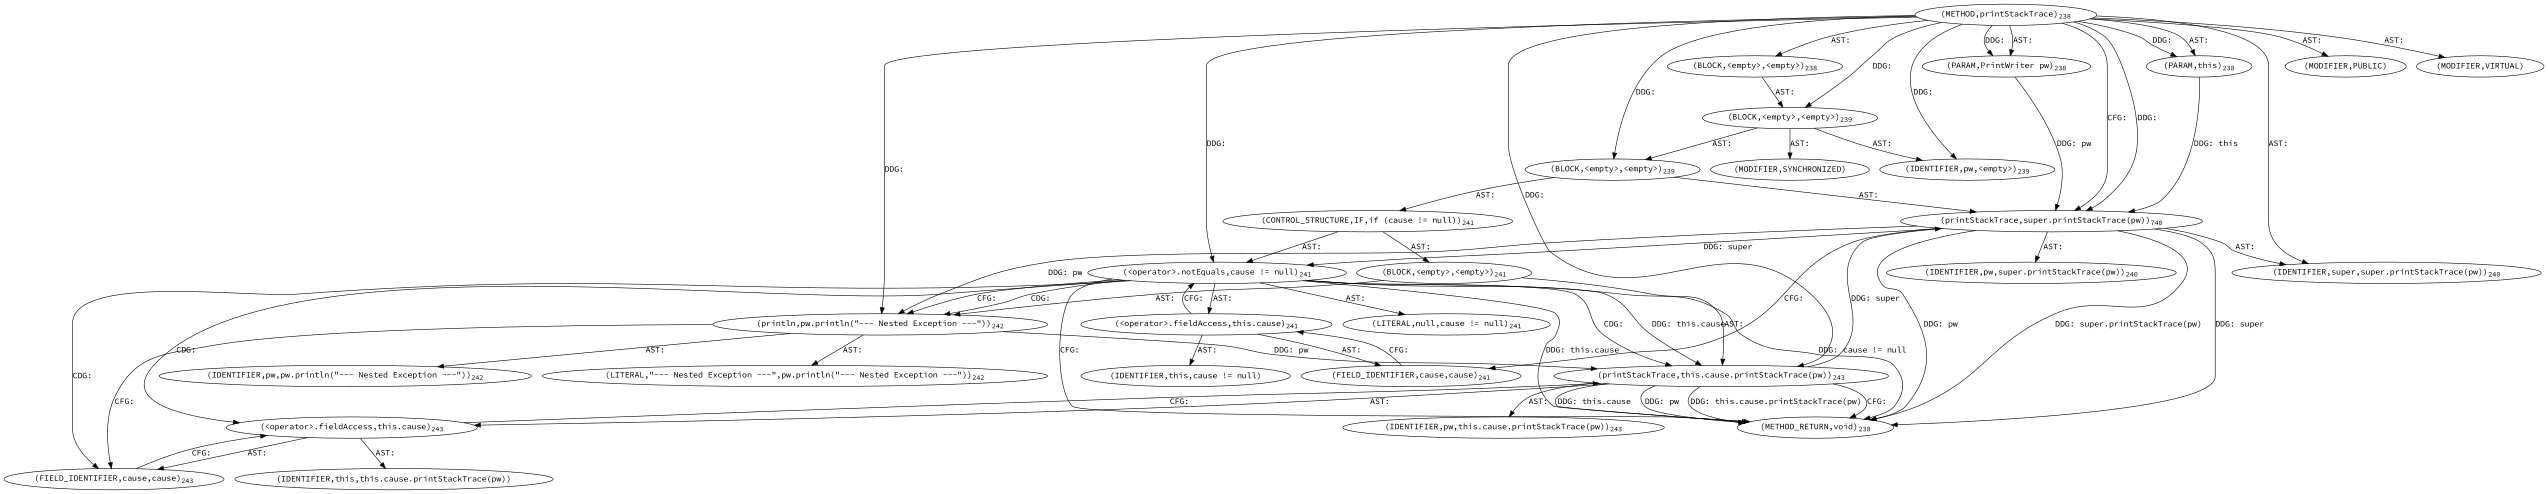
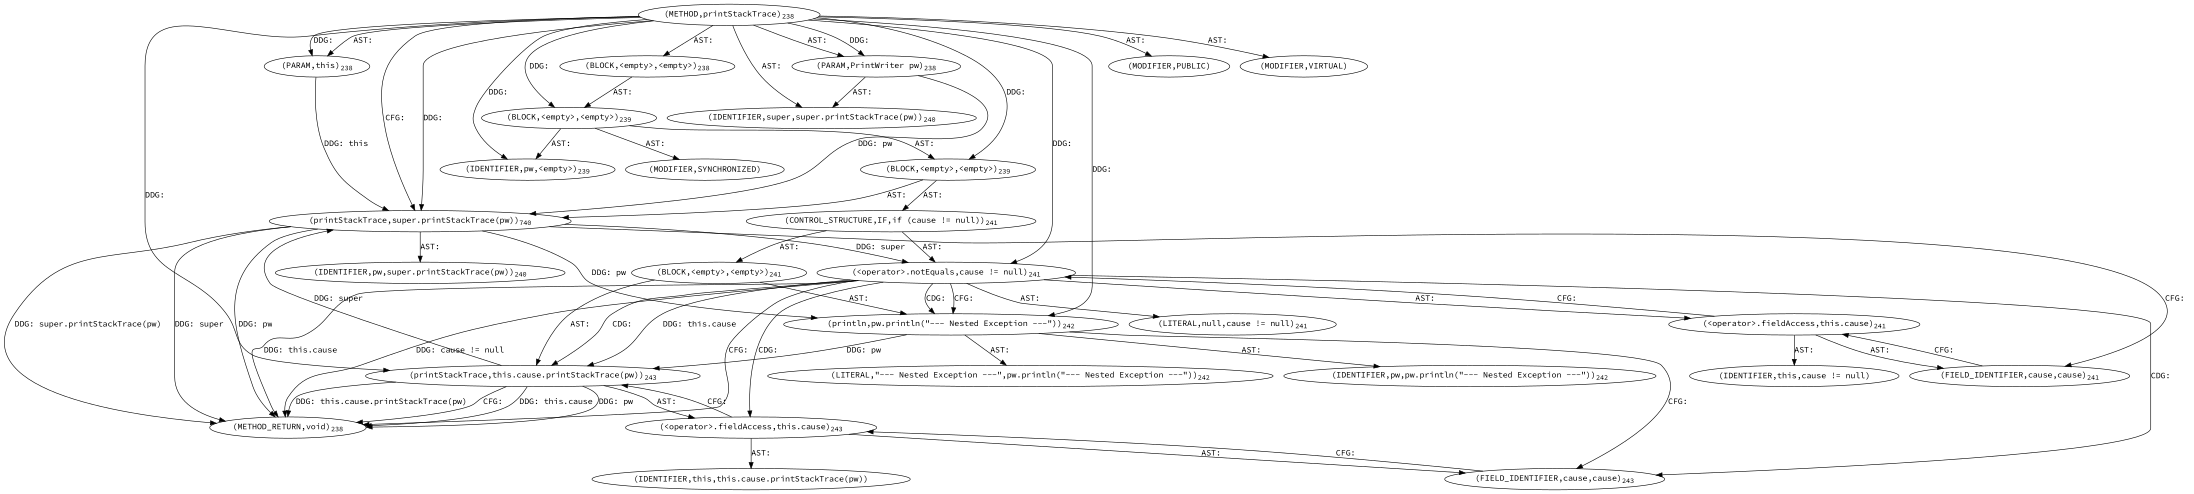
edge "(printStackTrace,super.printStackTrace(pw))" -> "(IDENTIFIER,super,super.printStackTrace(pw))": now "(PARAM,PrintWriter pw)" -> "(IDENTIFIER,super,super.printStackTrace(pw))"
node "(IDENTIFIER,pw,this.cause.printStackTrace(pw))": removed
